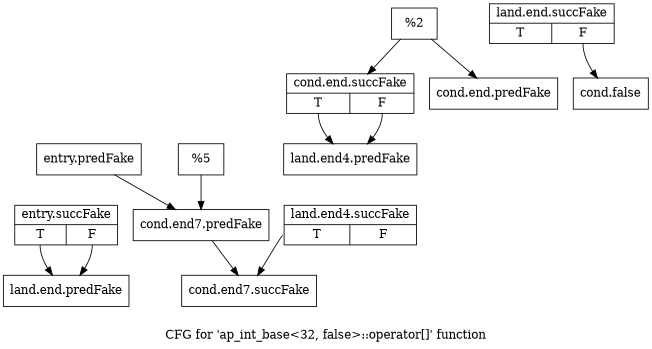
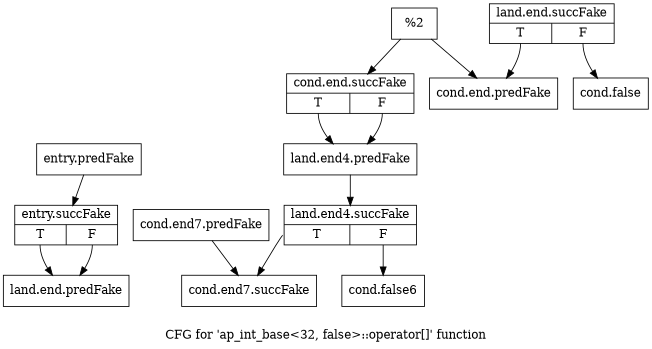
edge "land.end.succFake" -> "cond.end.predFake": added
node "%5": removed
edge "land.end4.predFake" -> "land.end4.succFake": added
edge "entry.predFake" -> "cond.end7.predFake": now "entry.predFake" -> "entry.succFake"
node "cond.false6": added
